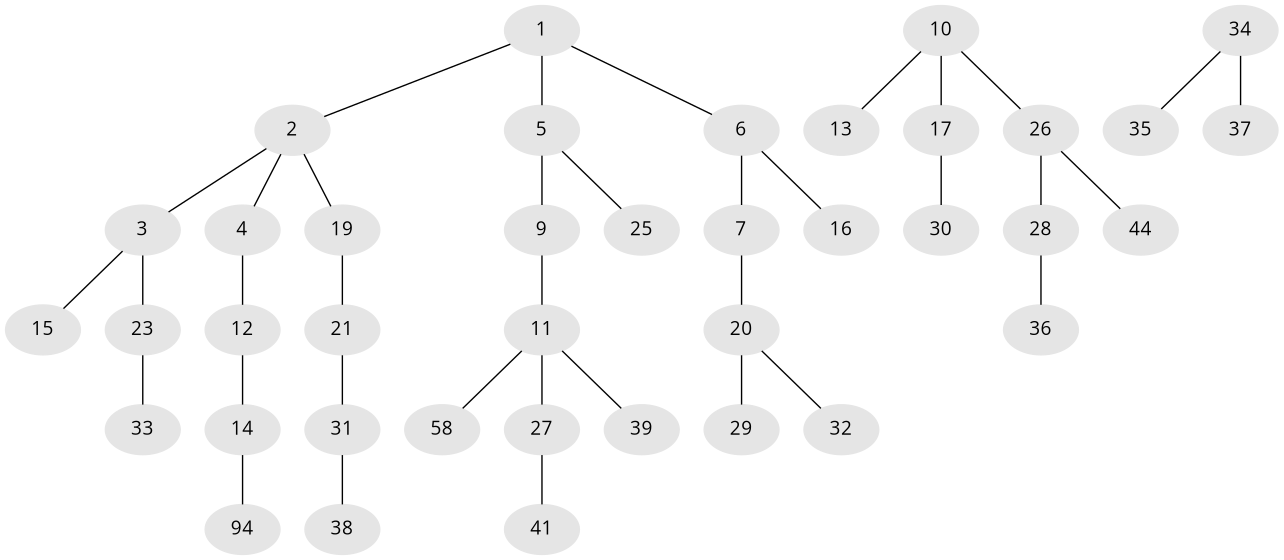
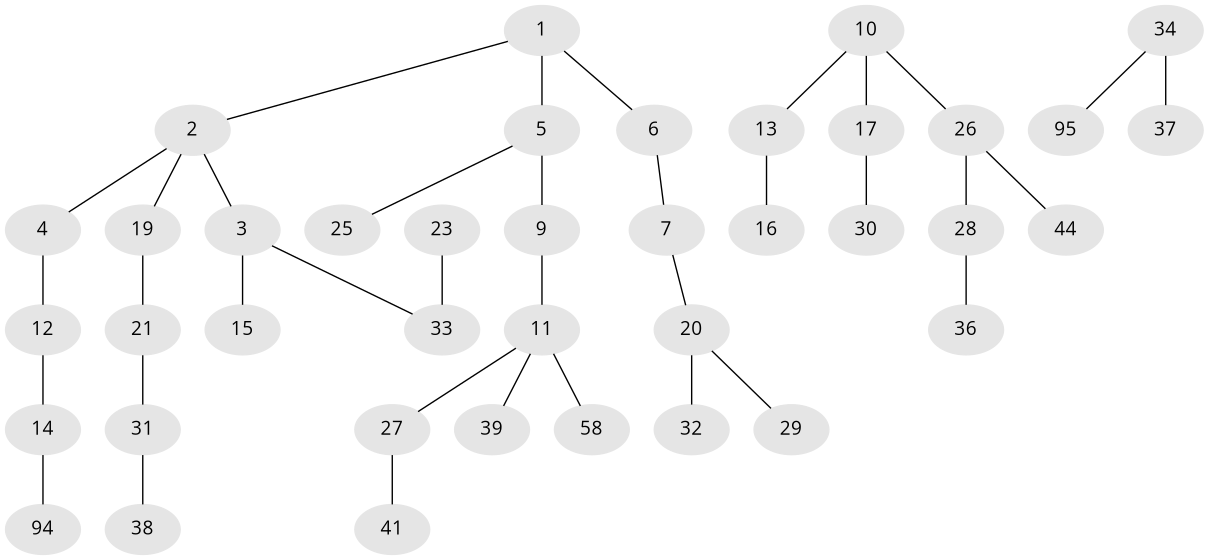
node "35": label "35" -> "95"
edge "6" -- "16": now "13" -- "16"
edge "3" -- "23": now "3" -- "33"
